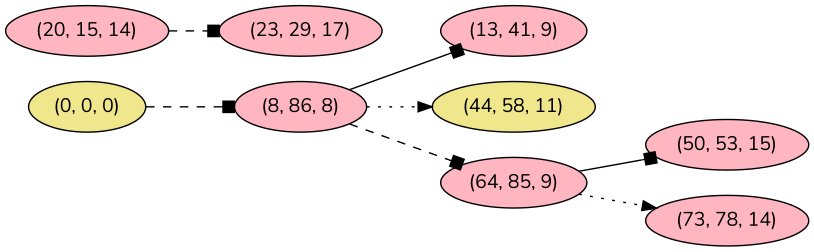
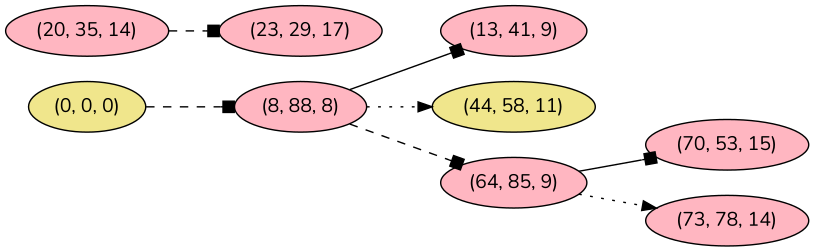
node "(20, 15, 14)": label "(20, 15, 14)" -> "(20, 35, 14)"
node "(8, 86, 8)": label "(8, 86, 8)" -> "(8, 88, 8)"
node "(50, 53, 15)": label "(50, 53, 15)" -> "(70, 53, 15)"
